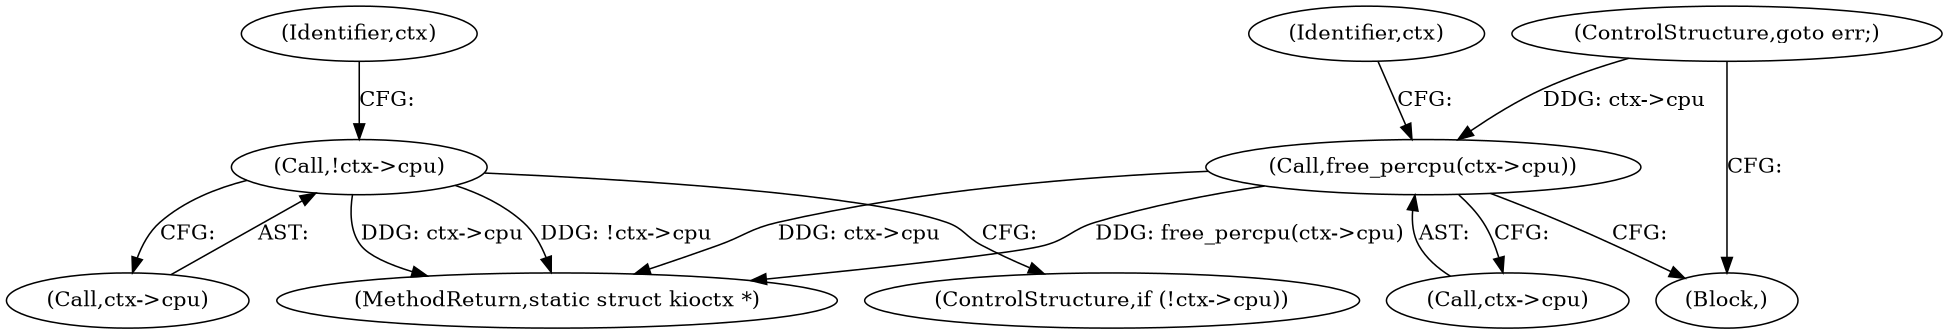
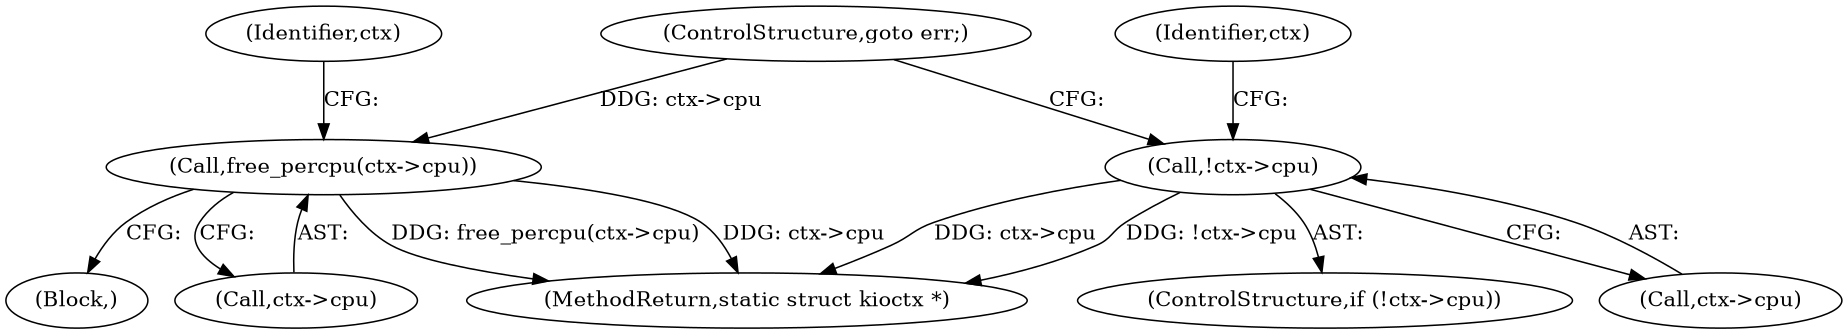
edge "(ControlStructure,goto err;)" -> "(Block,)": now "(ControlStructure,goto err;)" -> "(Call,!ctx->cpu)"
edge "(Call,!ctx->cpu)" -> "(ControlStructure,if (!ctx->cpu))": label "CFG: " -> "AST: "
